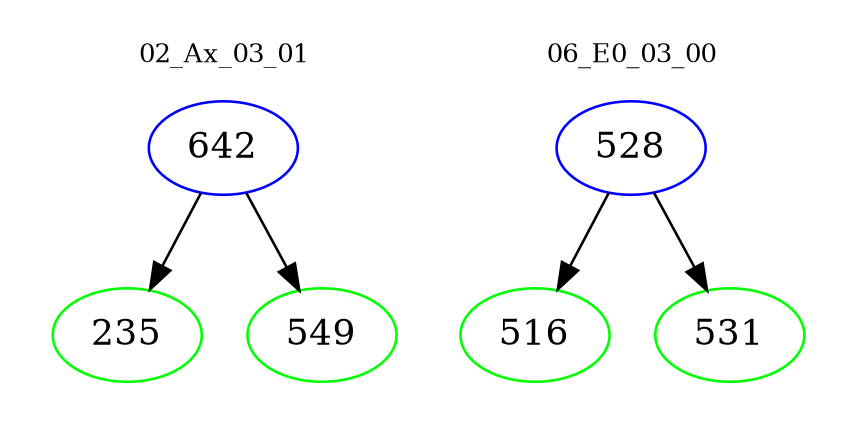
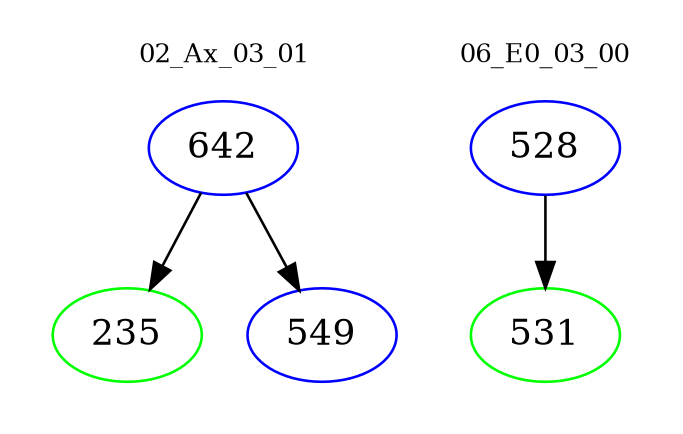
node "549": color green -> blue
node "516": removed
